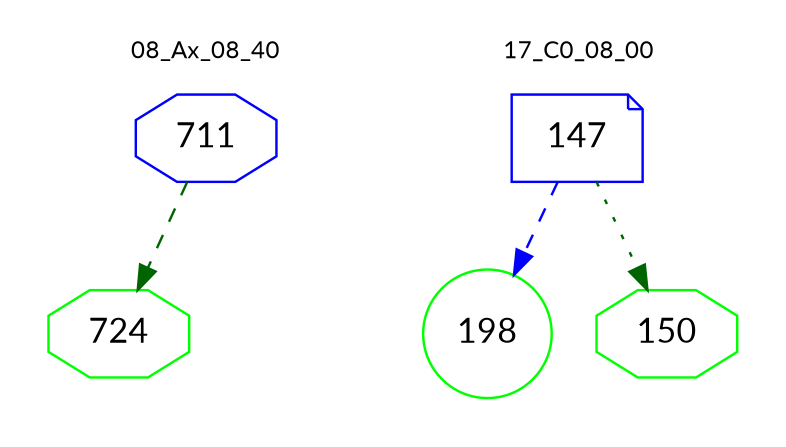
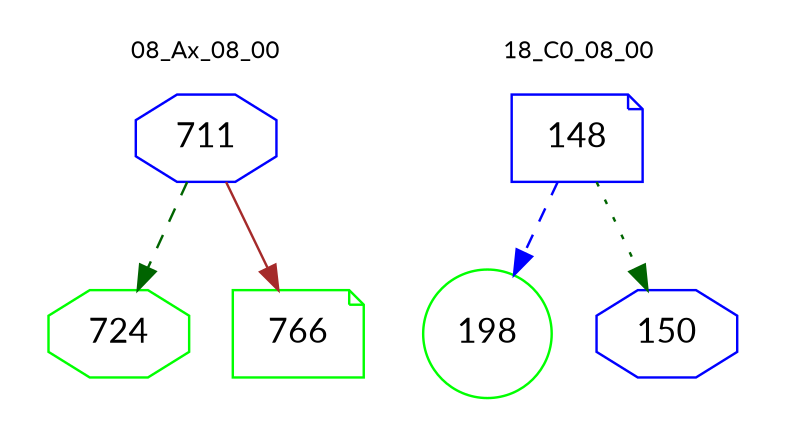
cluster "08_Ax_08_40": label "08_Ax_08_40" -> "08_Ax_08_00"
cluster "17_C0_08_00": label "17_C0_08_00" -> "18_C0_08_00"
node "147": label "147" -> "148"
node "766": added
node "150": color green -> blue
